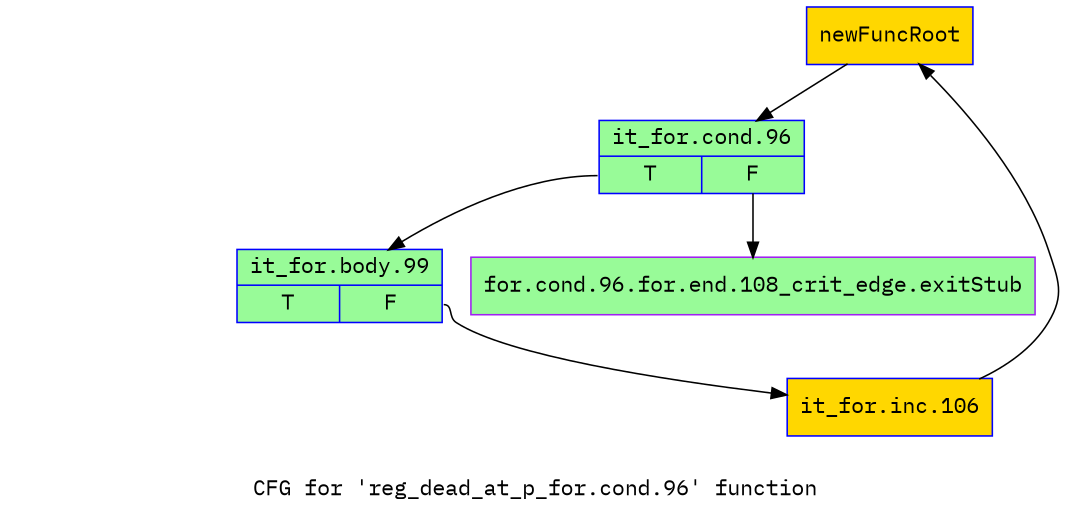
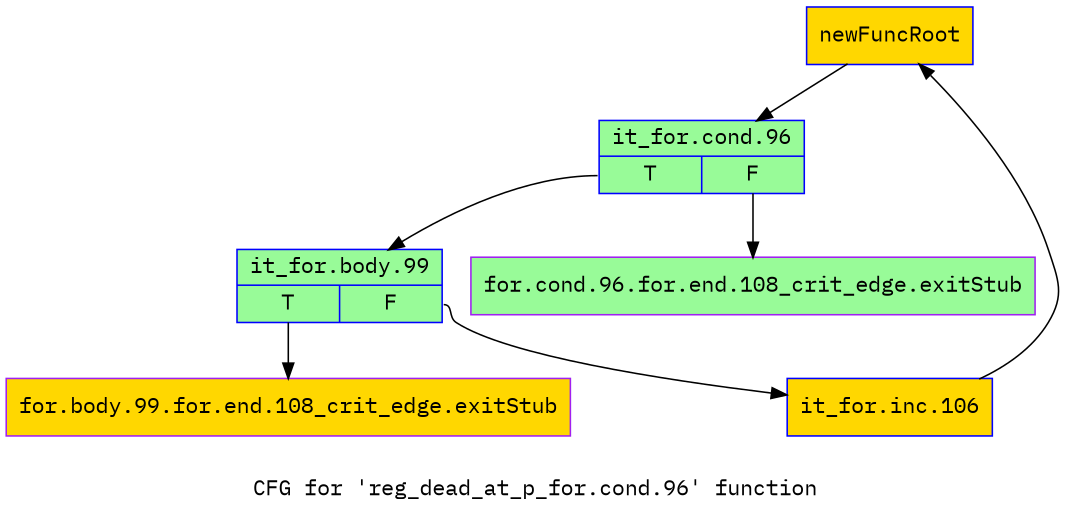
node "for.body.99.for.end.108_crit_edge.exitStub": added
